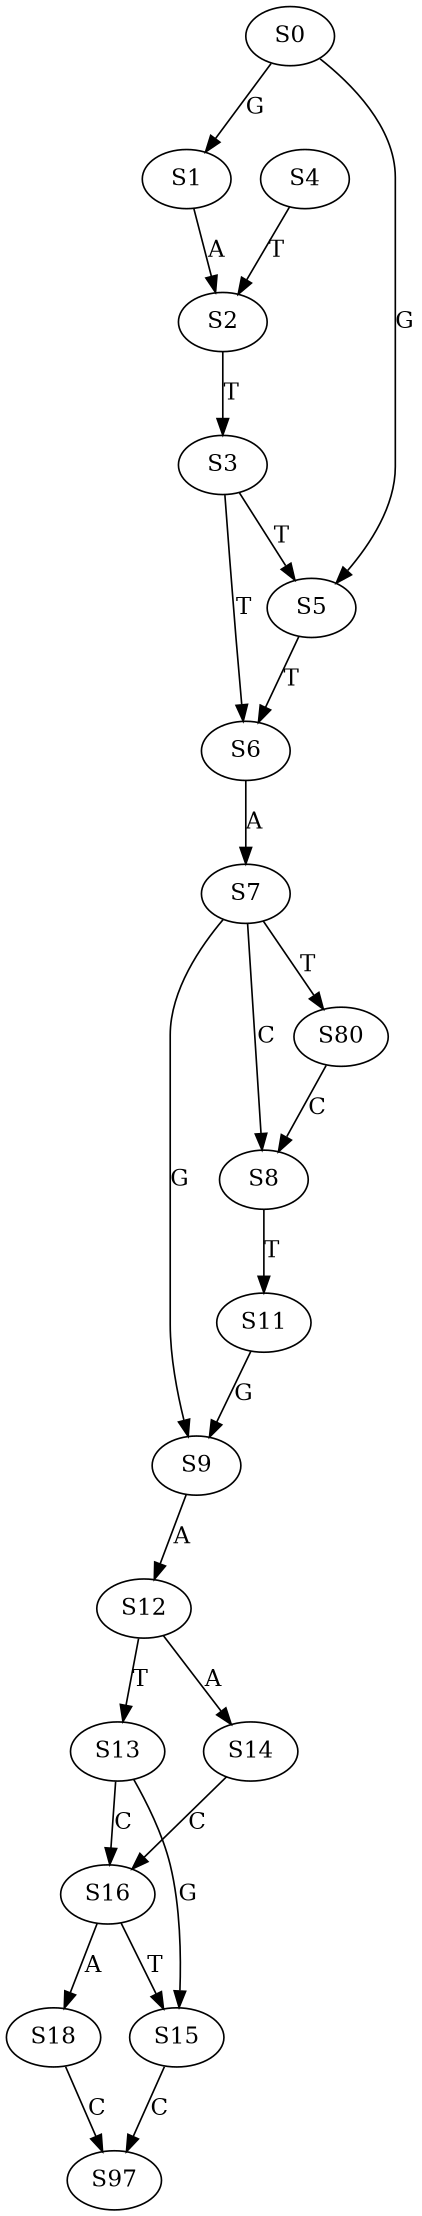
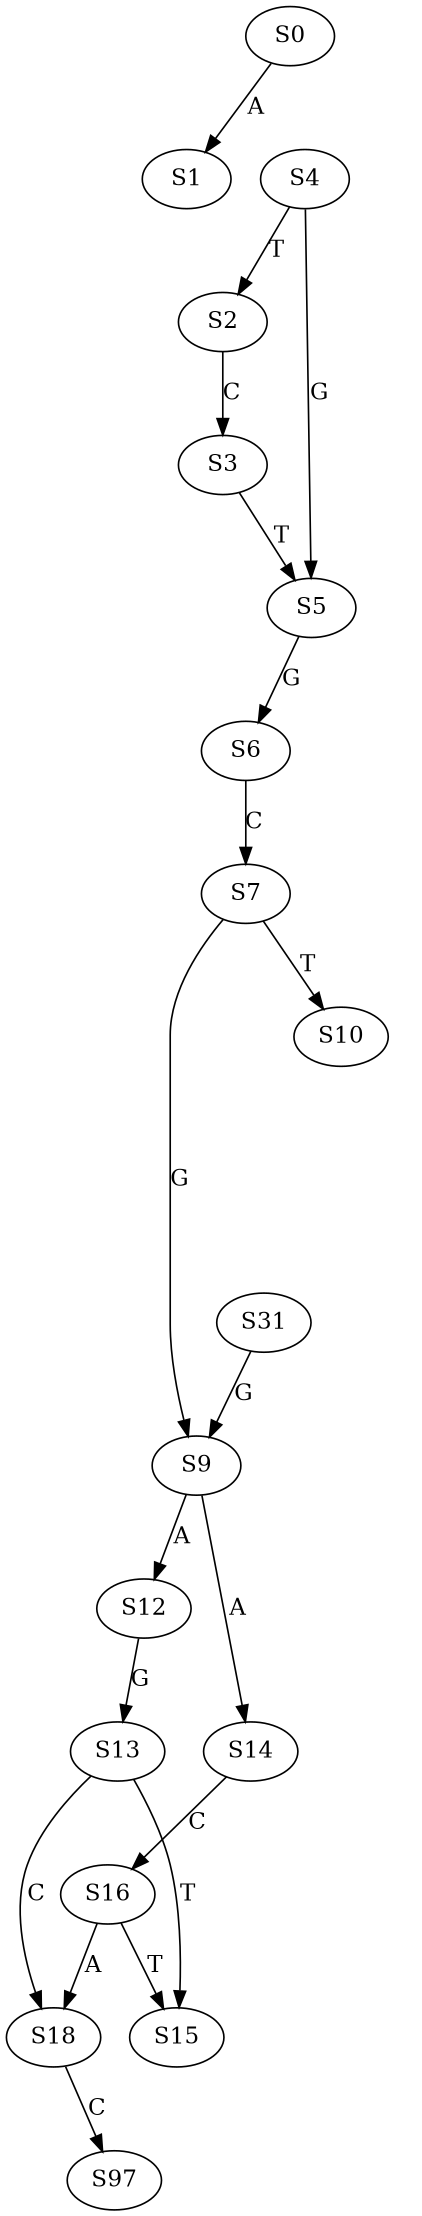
edge "S0" -> "S1": label "G" -> "A"
edge "S1" -> "S2": removed, label "A"
edge "S0" -> "S5": now "S4" -> "S5"
edge "S2" -> "S3": label "T" -> "C"
edge "S3" -> "S6": removed, label "T"
edge "S5" -> "S6": label "T" -> "G"
edge "S6" -> "S7": label "A" -> "C"
node "S80": label "S80" -> "S10"
node "S8": removed
node "S11": label "S11" -> "S31"
edge "S12" -> "S14": now "S9" -> "S14"
edge "S12" -> "S13": label "T" -> "G"
edge "S13" -> "S16": now "S13" -> "S18"
edge "S13" -> "S15": label "G" -> "T"
edge "S15" -> "S97": removed, label "C"
